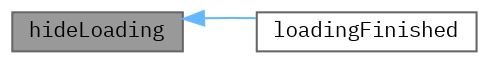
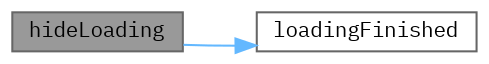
edge "loadingFinished" -> "hideLoading": reversed
